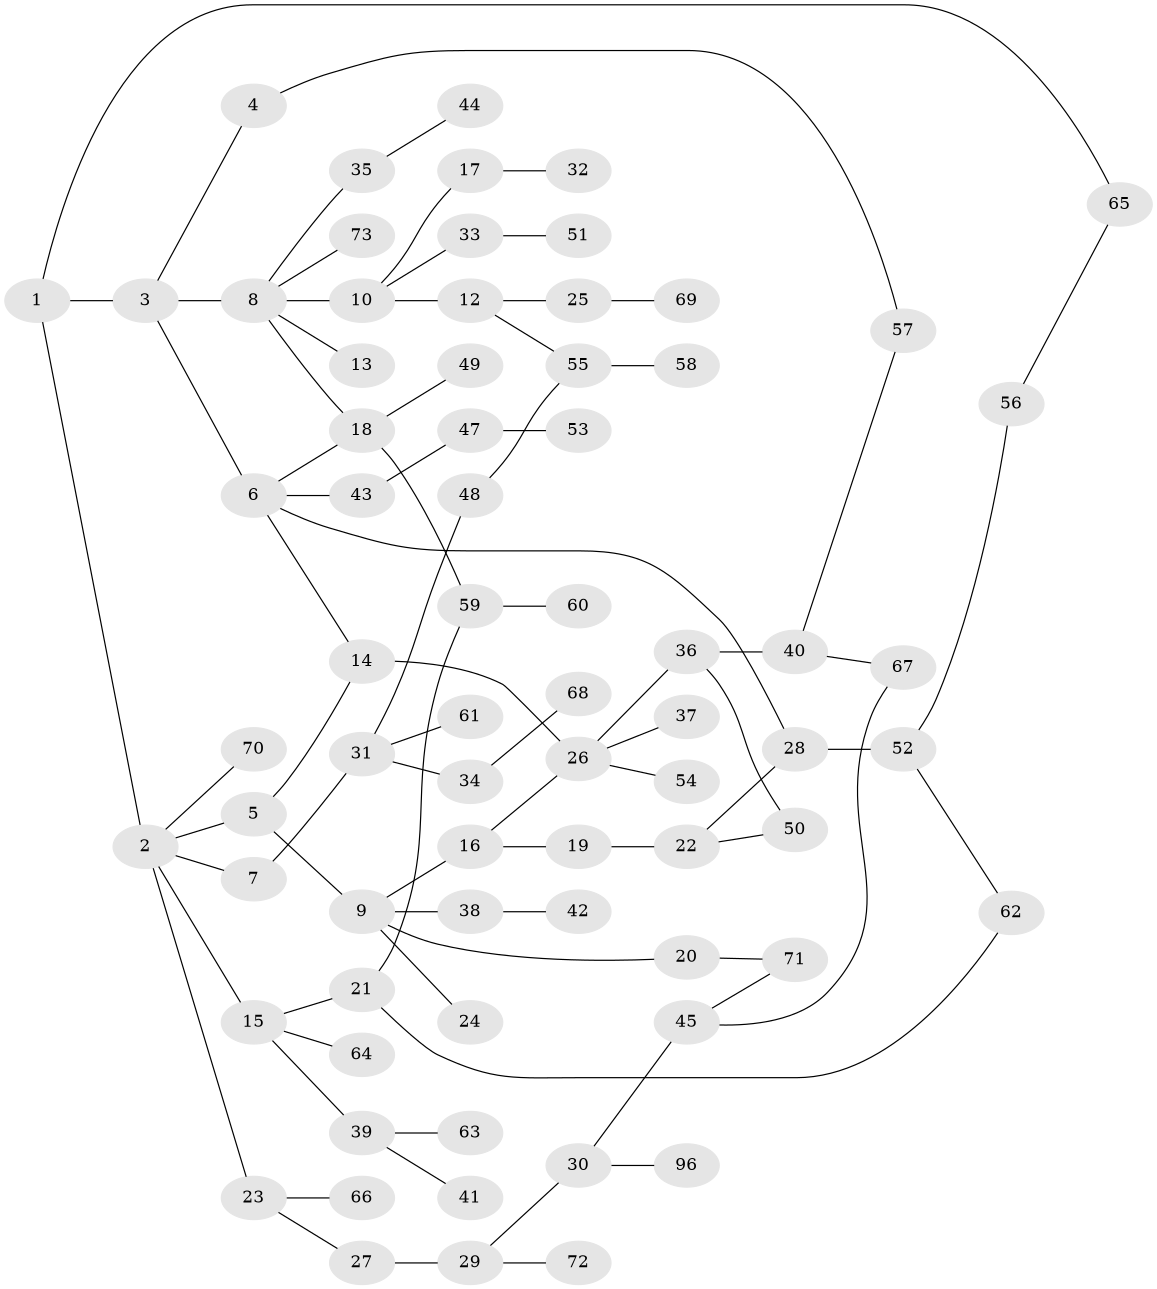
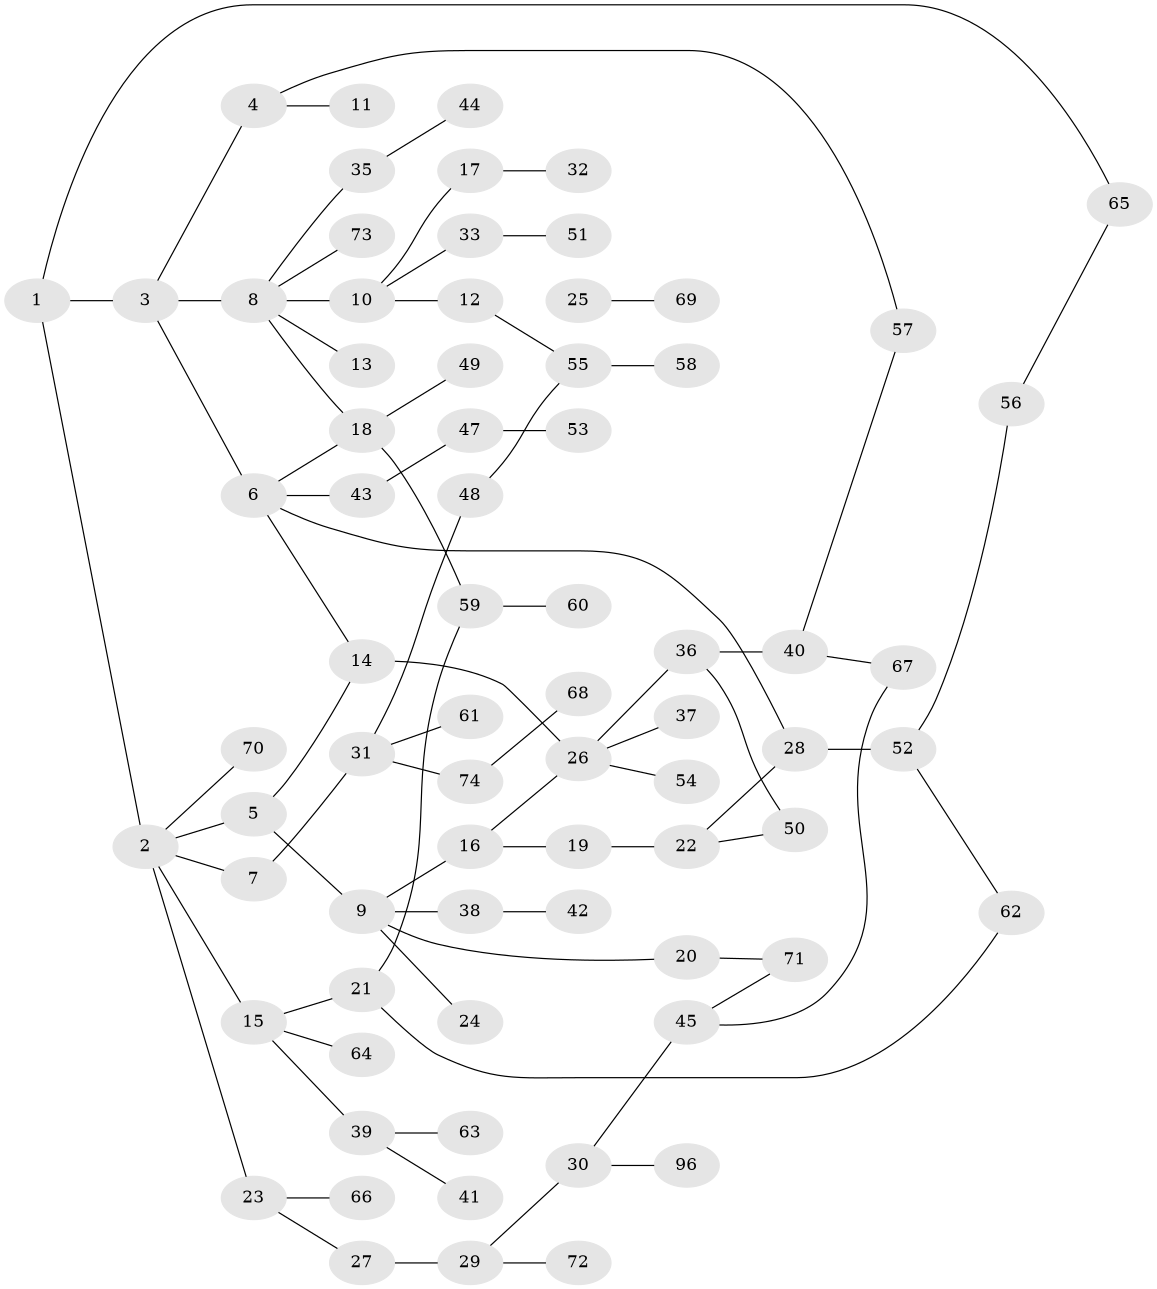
node "11": added
edge "12" -- "25": removed
node "34": label "34" -> "74"
